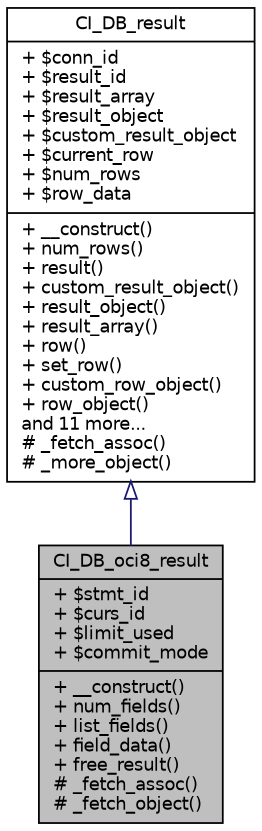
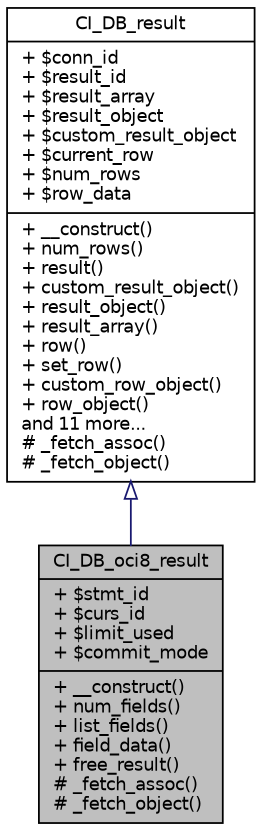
node "CI_DB_result": text "# _more_object()" -> "# _fetch_object()"
